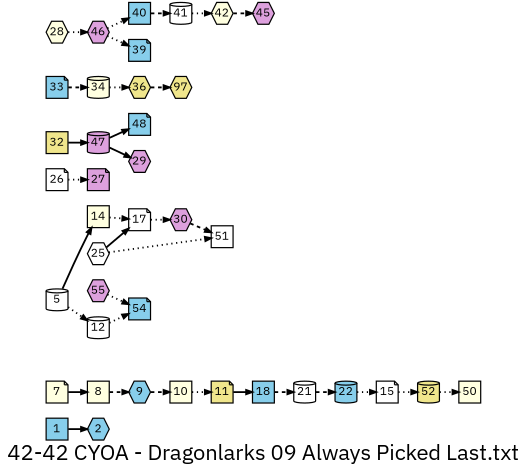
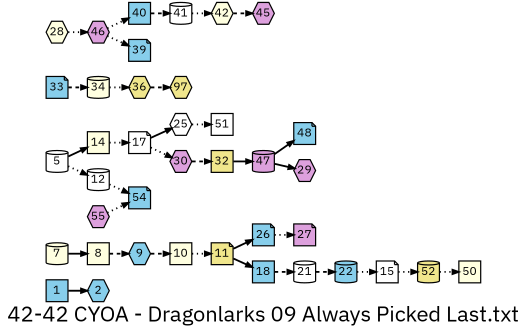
node "26": fillcolor white -> skyblue
edge "30" -> "51": now "30" -> "32"
edge "25" -> "17": reversed
edge "11" -> "26": added
node "7": shape note -> cylinder
